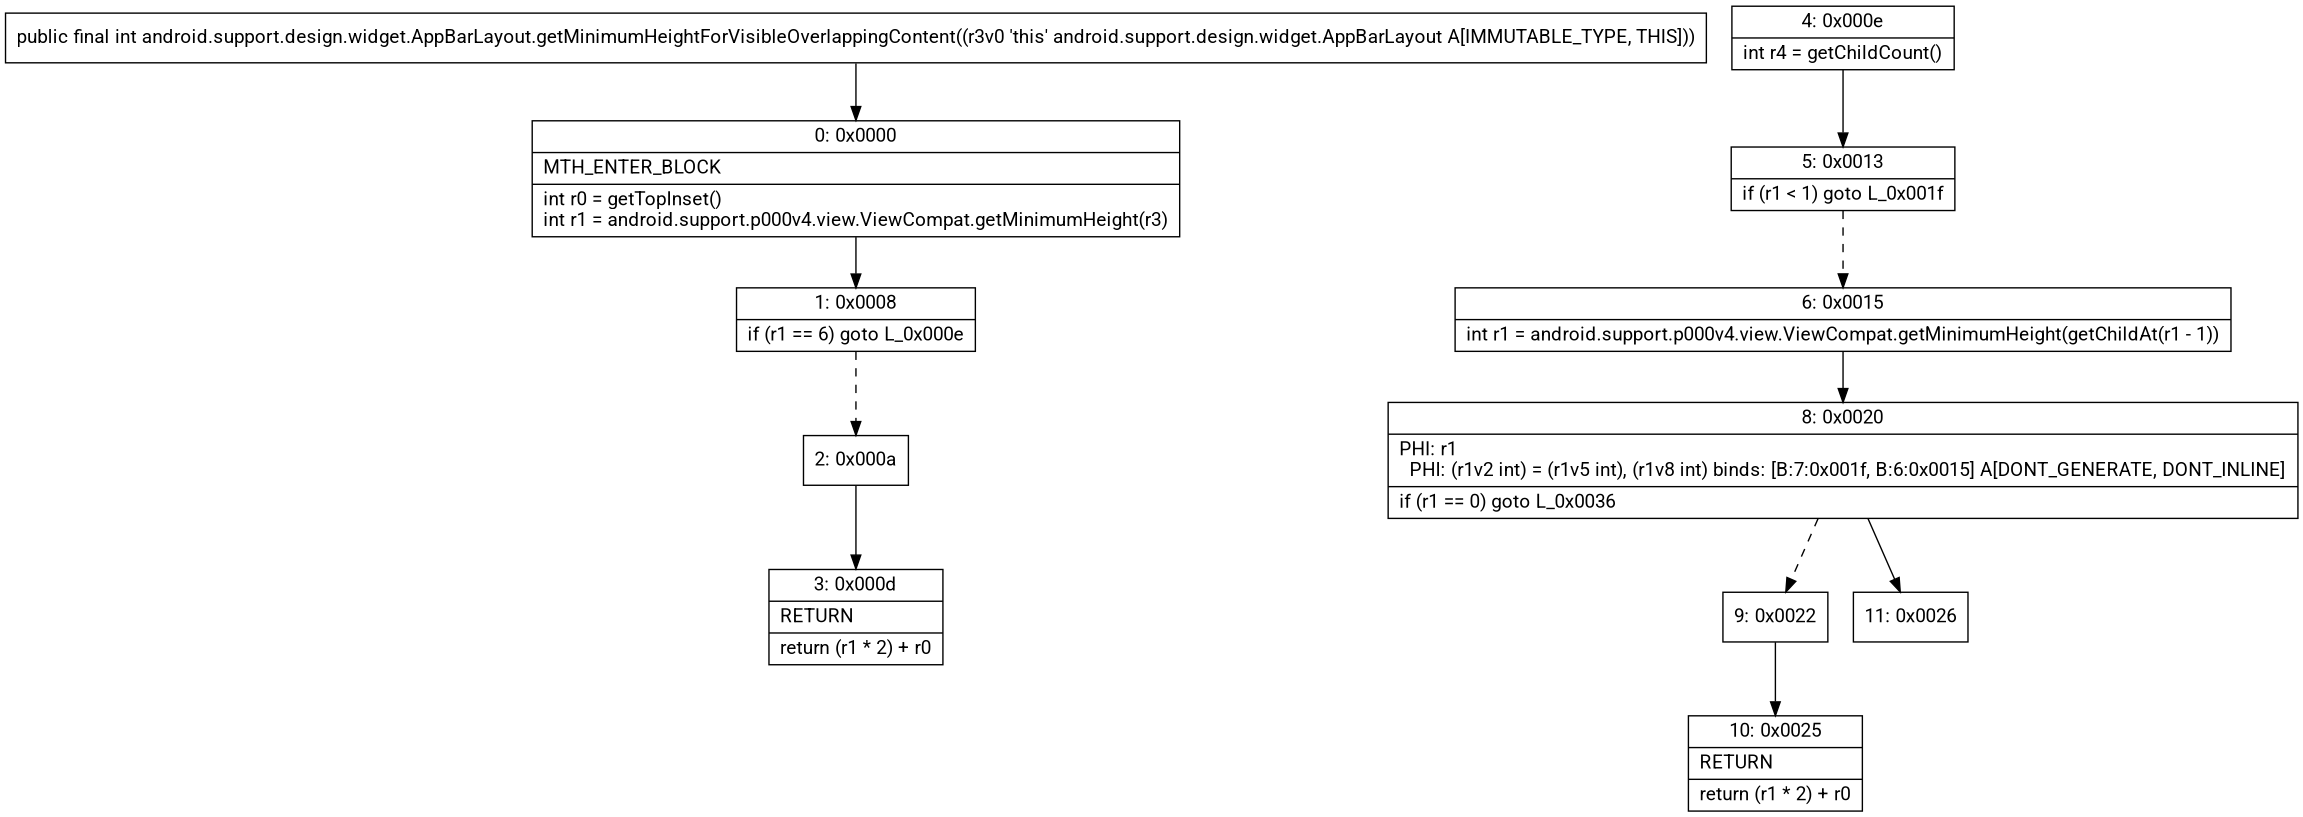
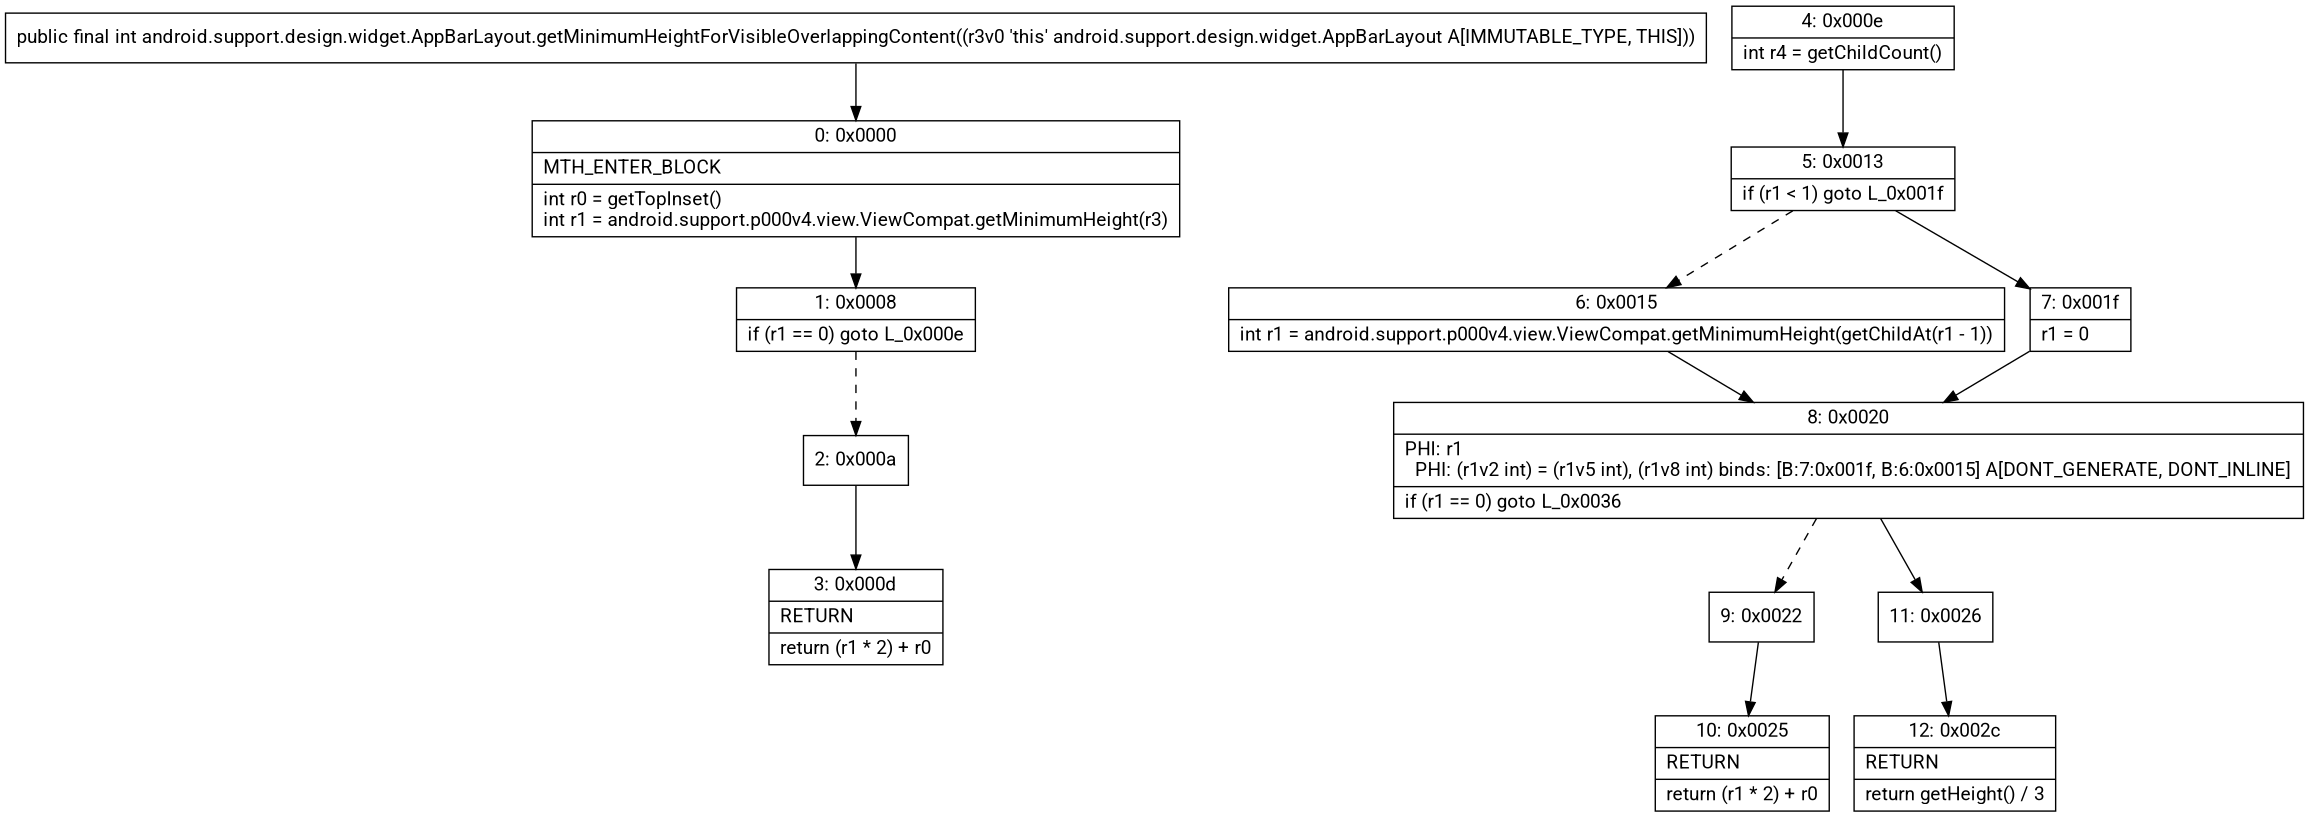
node "7: 0x001f": added
node "1: 0x0008": text "if (r1 == 6) goto L_0x000e" -> "if (r1 == 0) goto L_0x000e"
node "12: 0x002c": added
